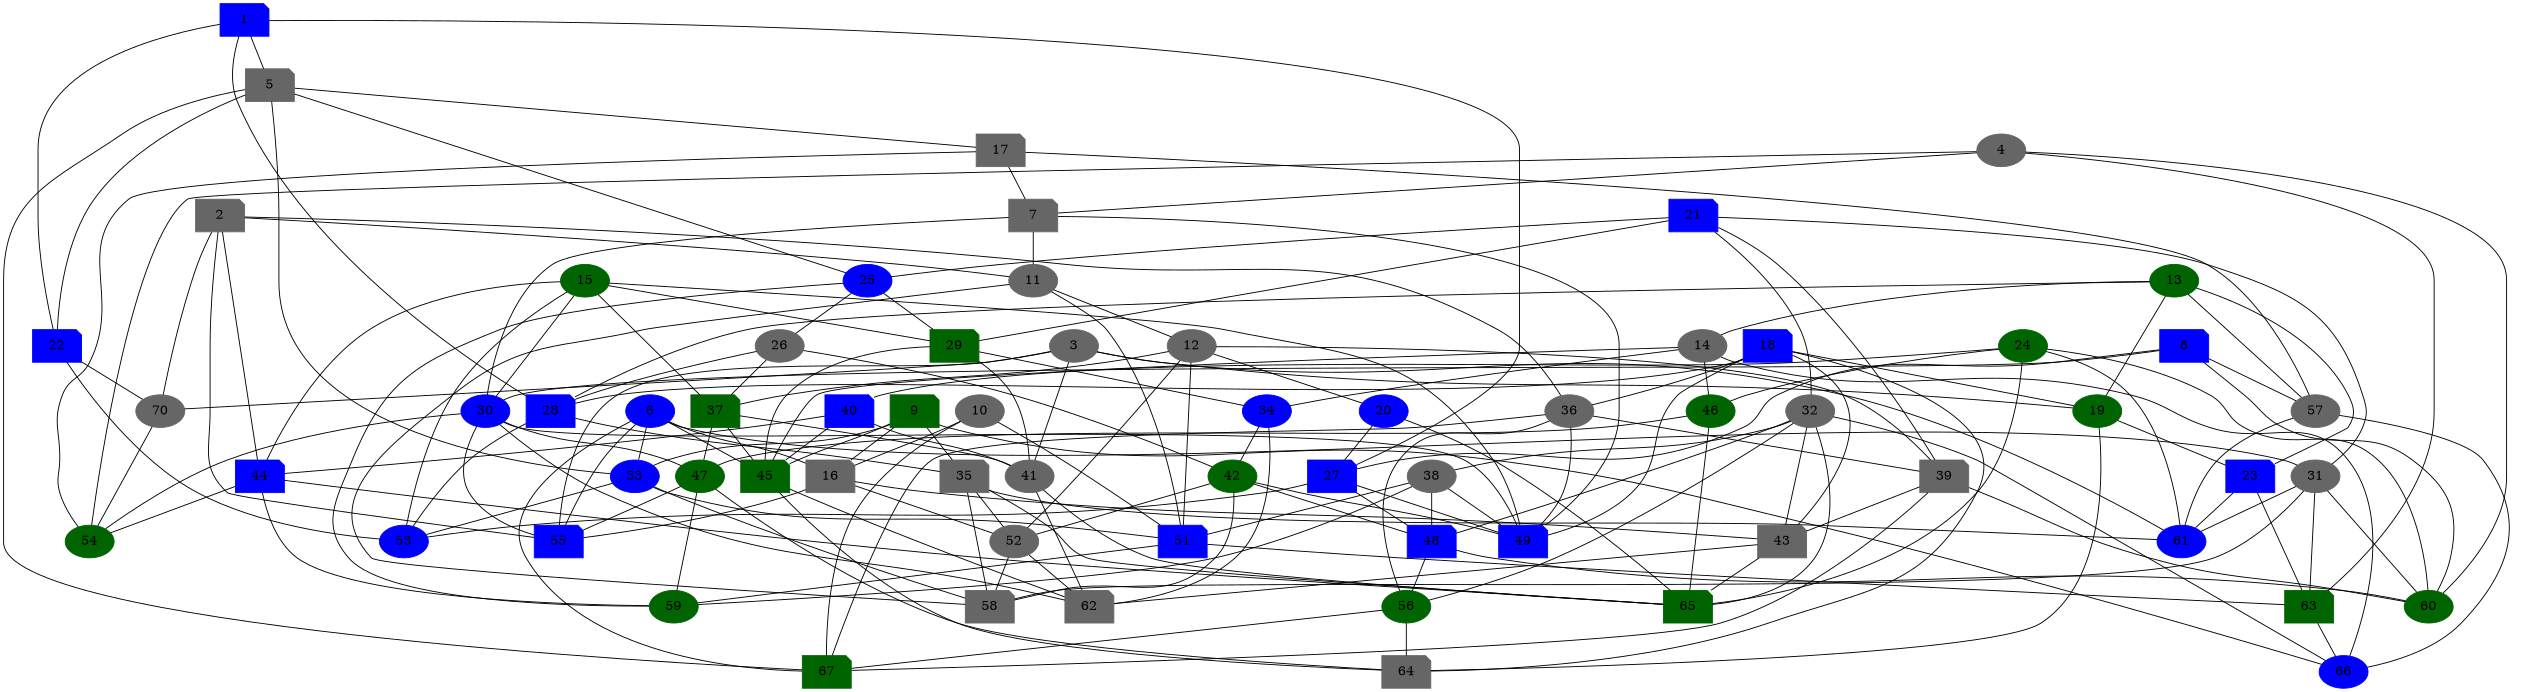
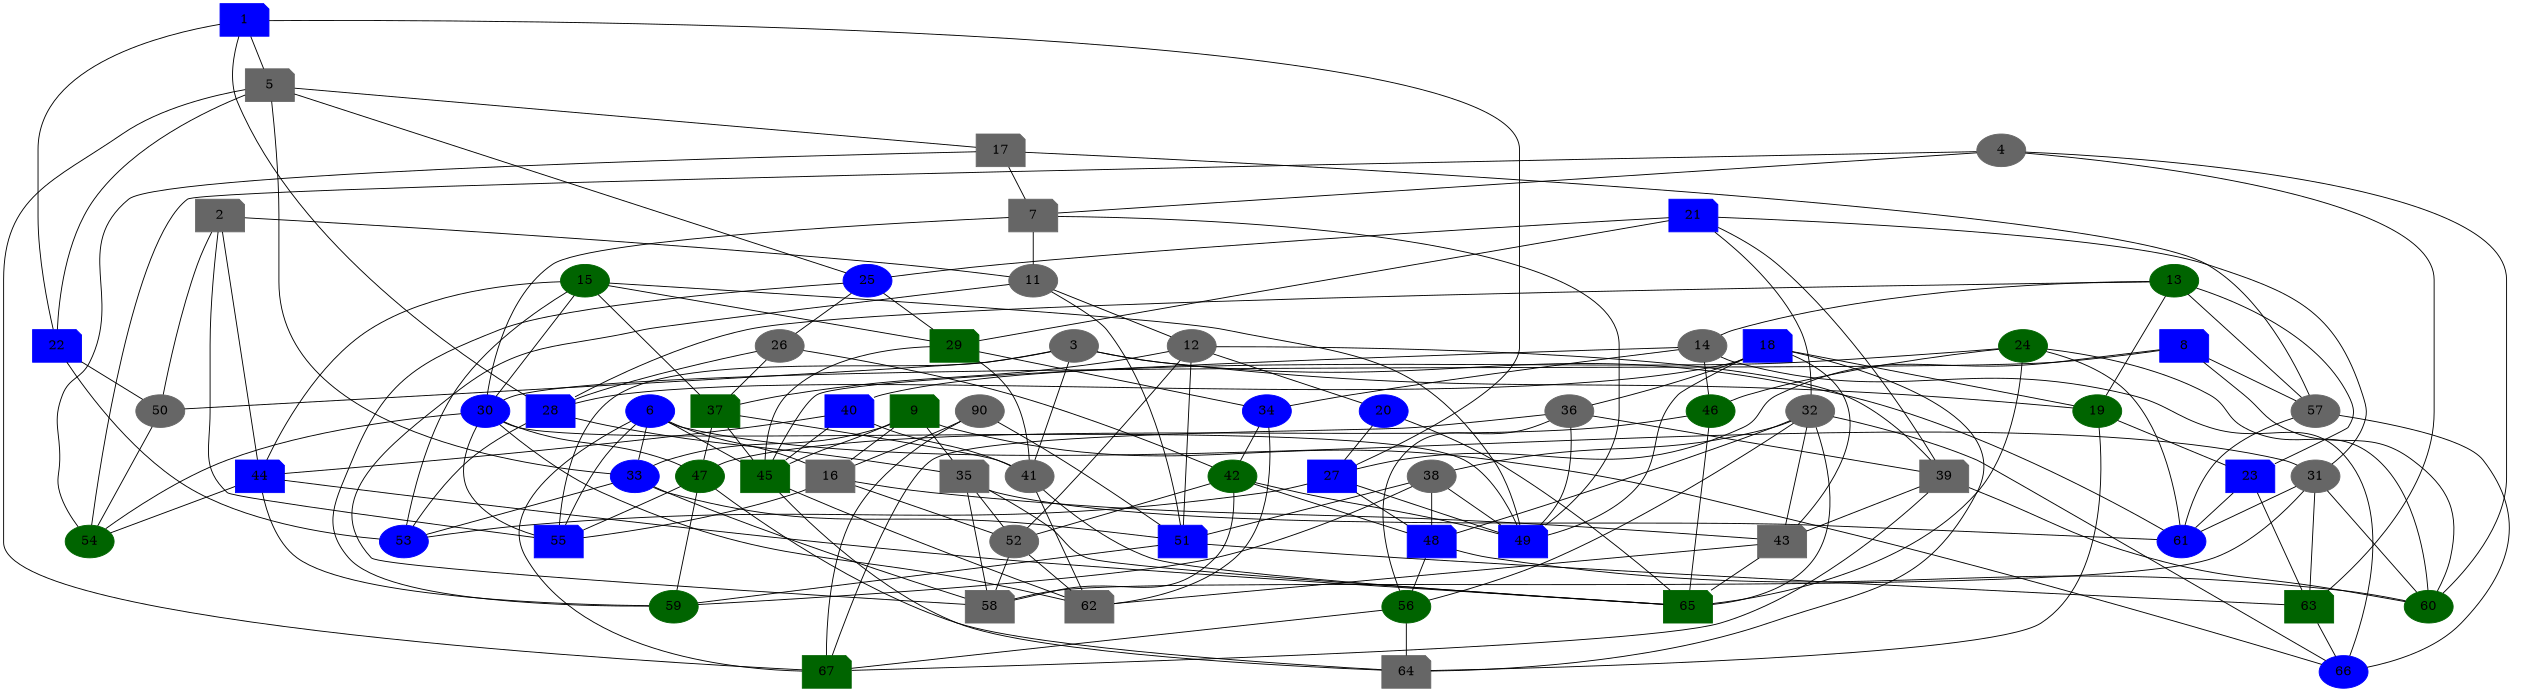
edge "2" -- "36": removed
node "70": label "70" -> "50"
node "10": label "10" -> "90"
